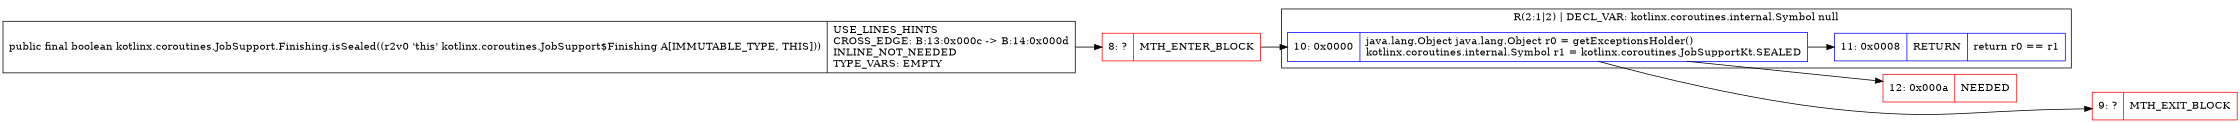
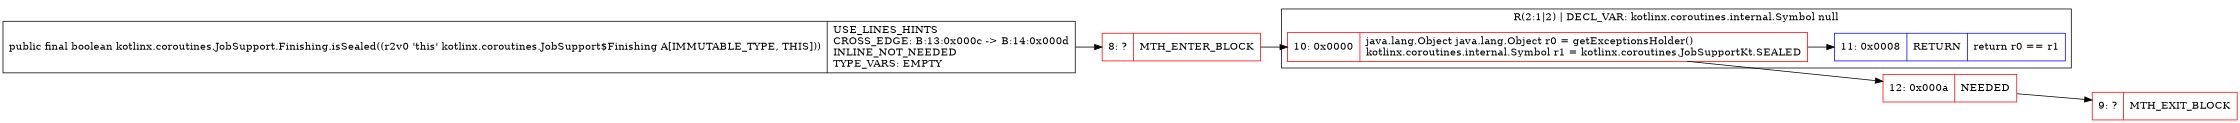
node "10: 0x0000": color blue -> red
edge "10: 0x0000" -> "9: ?": now "12: 0x000a" -> "9: ?"
